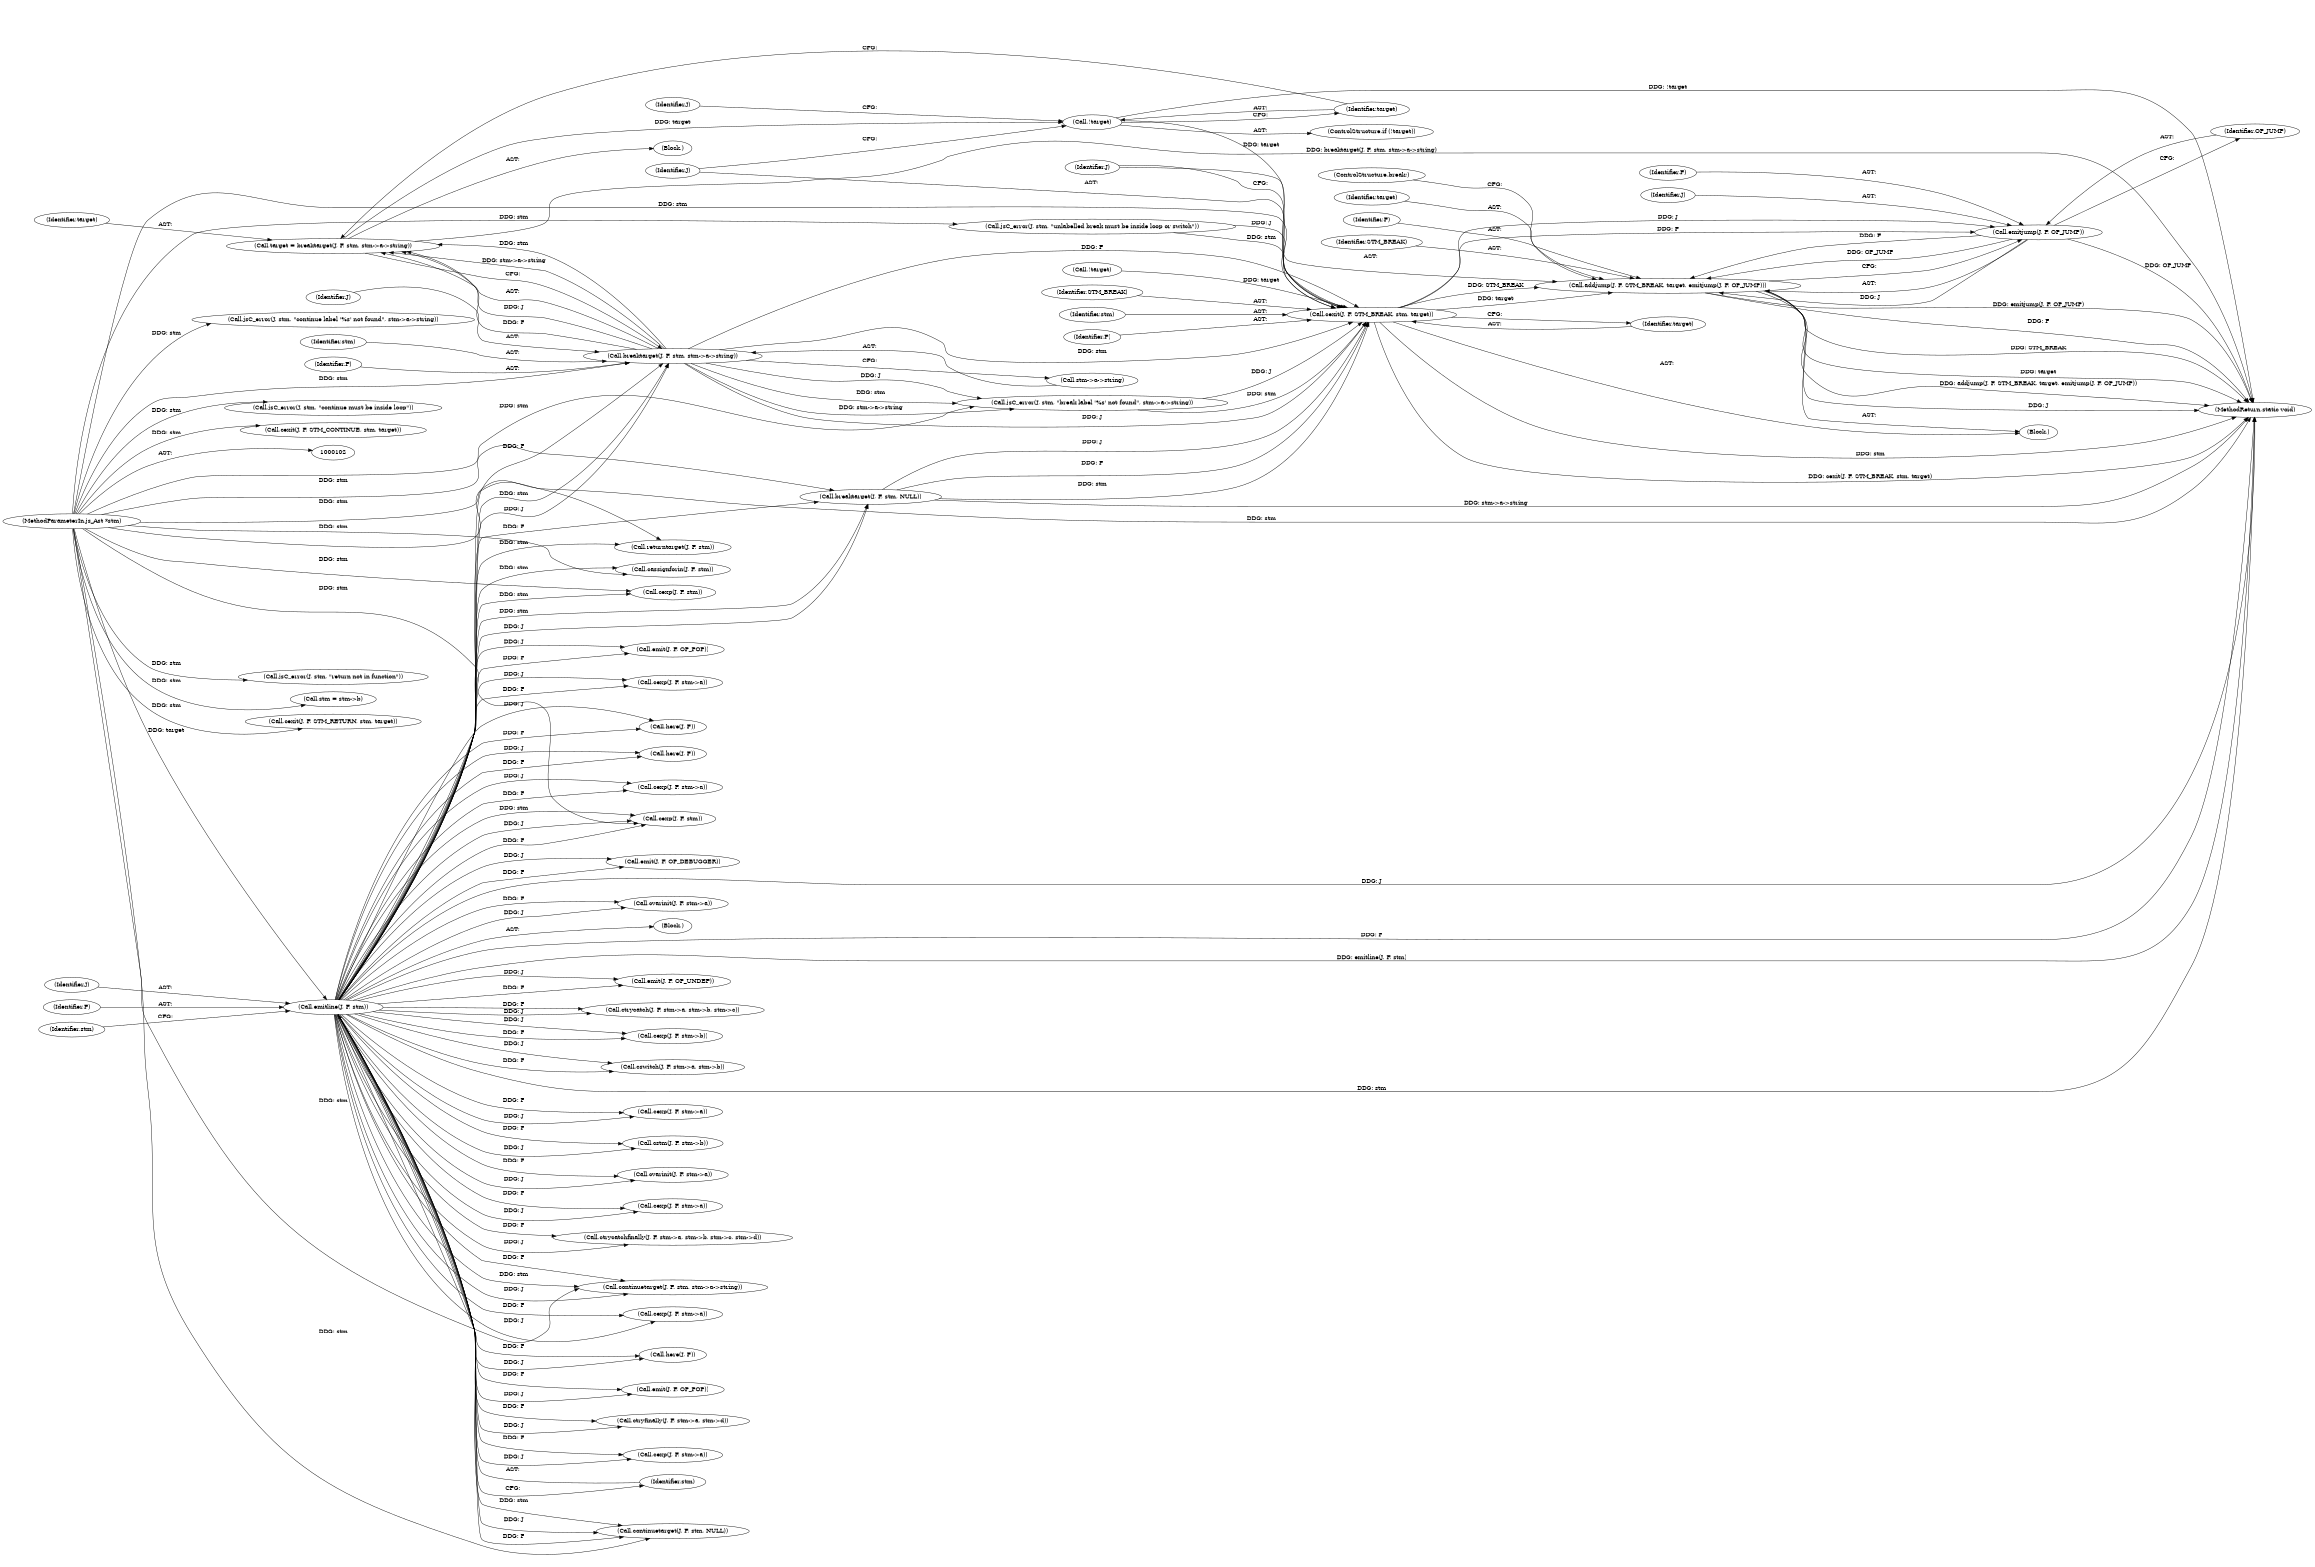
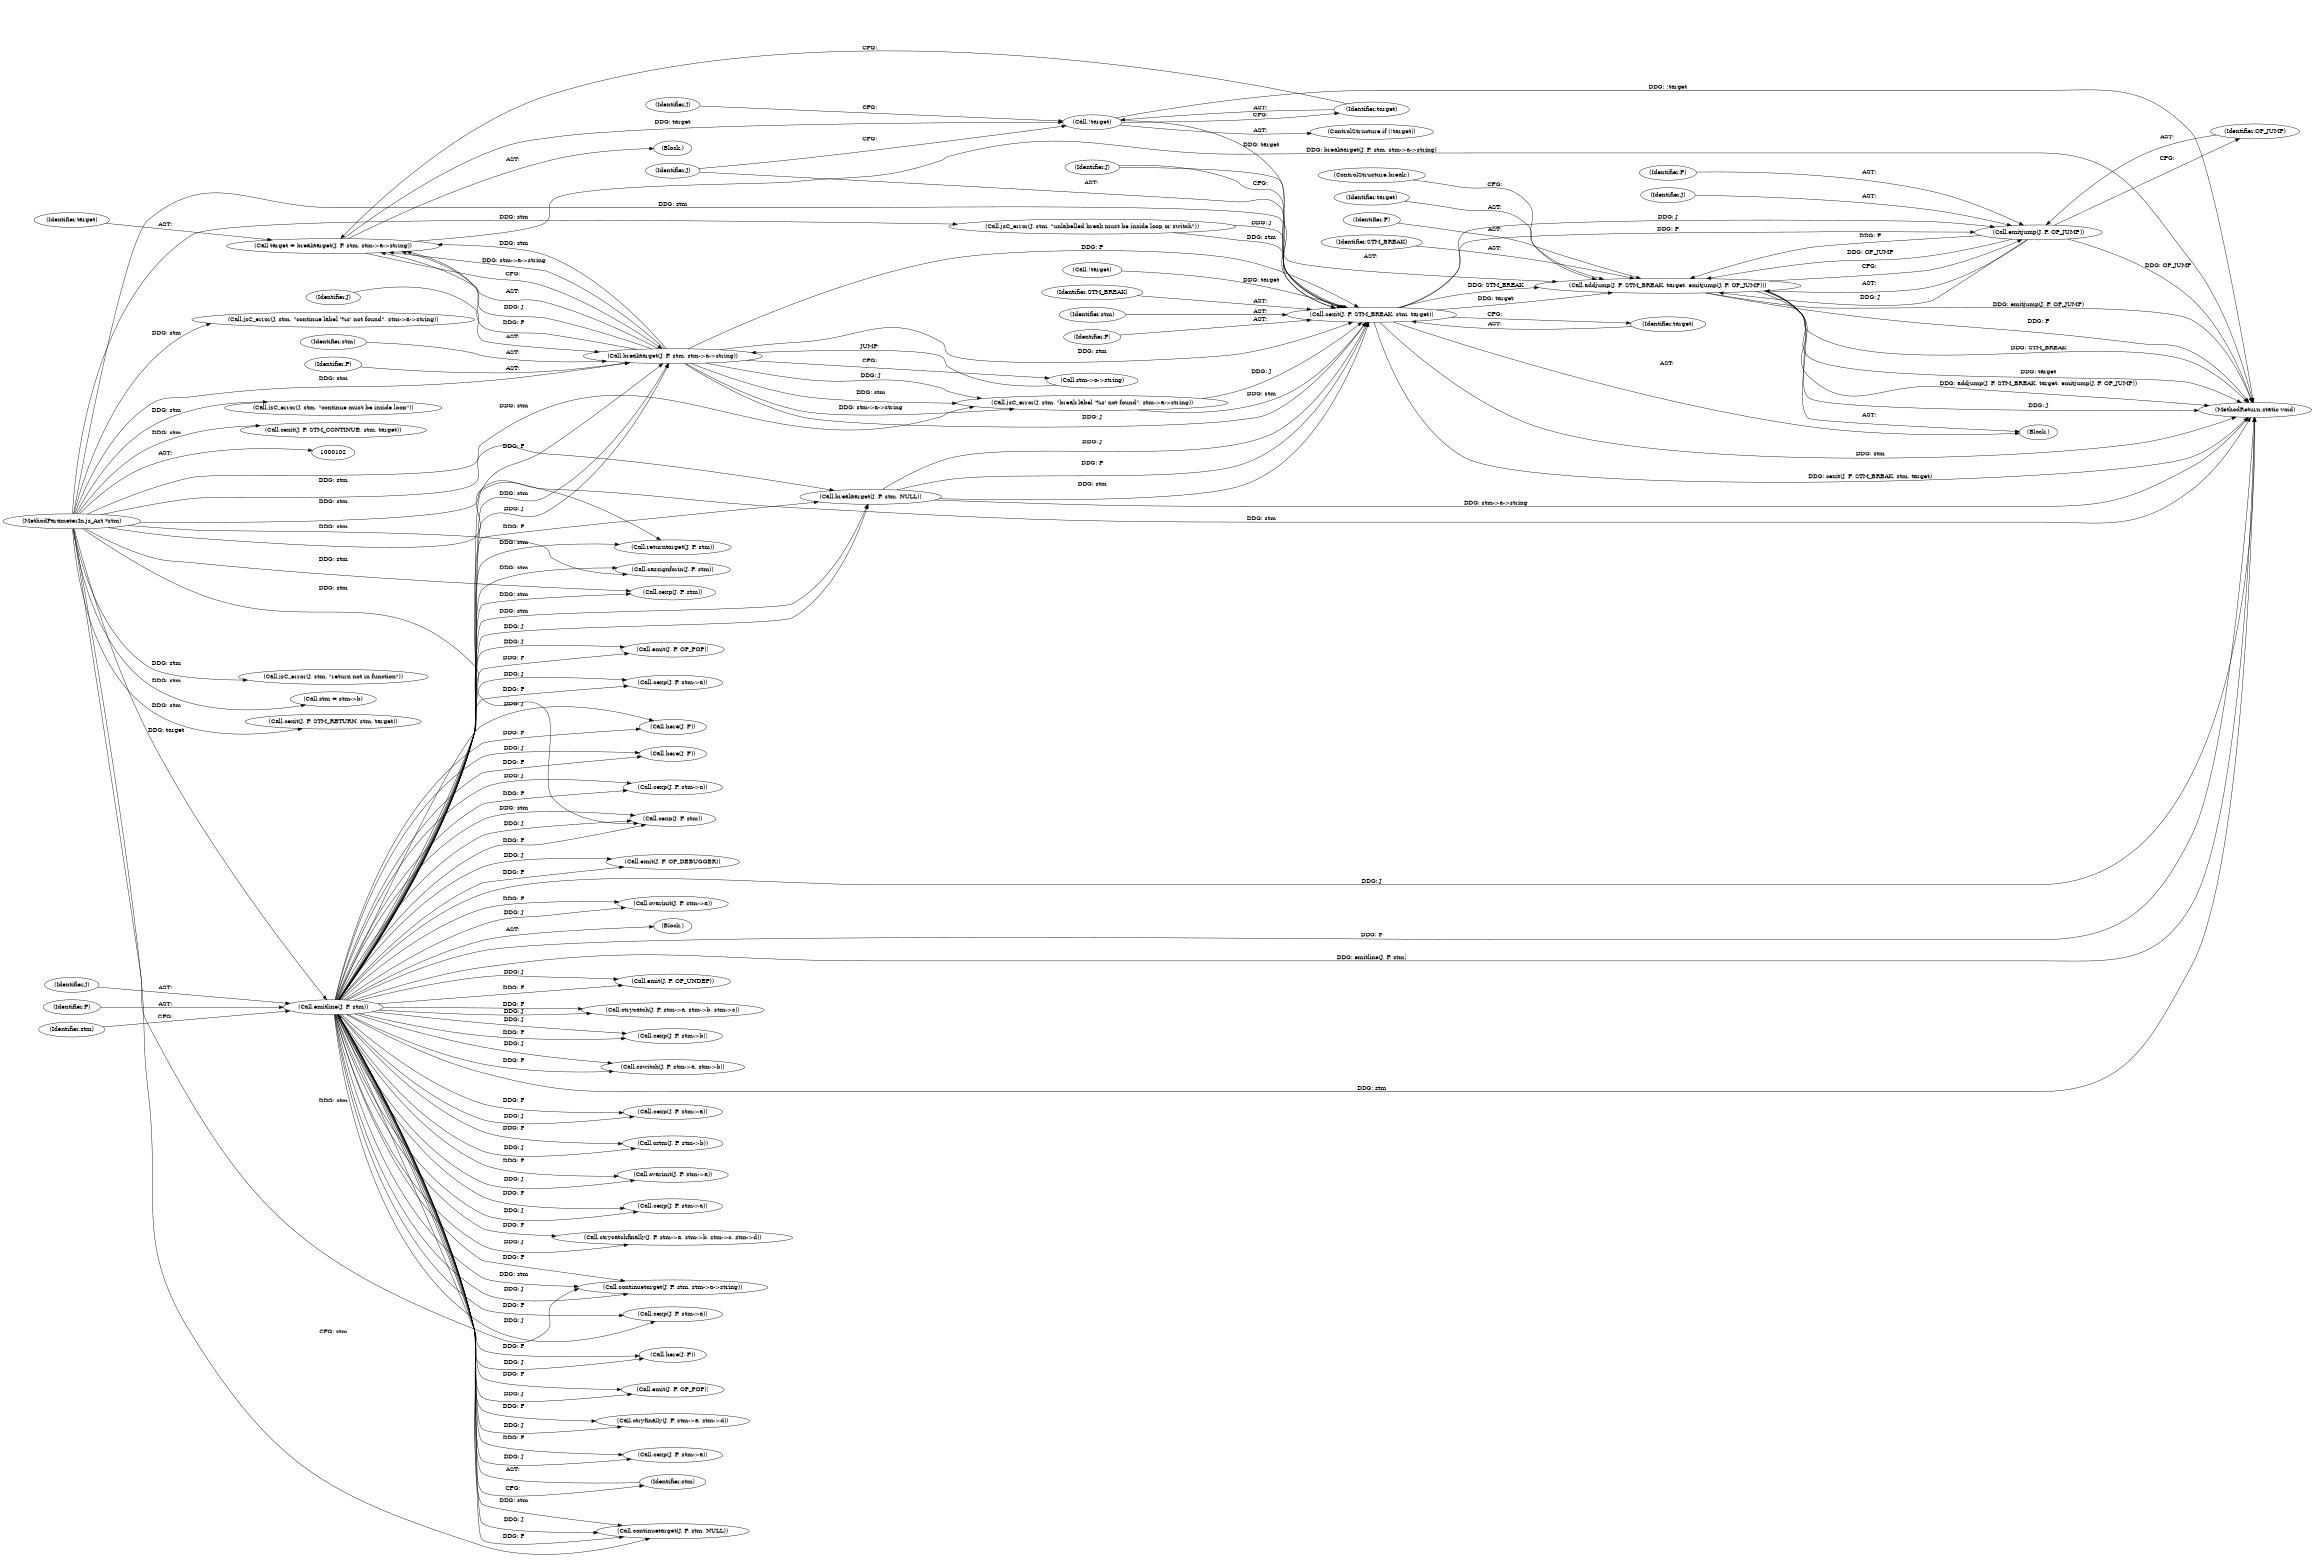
edge "(Call,stm->a->string)" -> "(Call,breaktarget(J, F, stm, stm->a->string))": label "AST: " -> "JUMP: "
edge "(MethodParameterIn,js_Ast *stm)" -> "(Call,continuetarget(J, F, stm, NULL))": label "DDG: stm" -> "CFG: stm"
